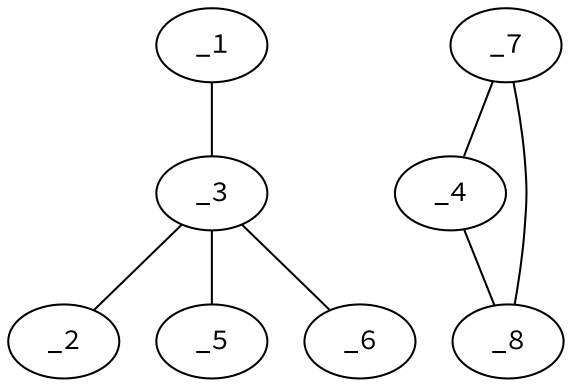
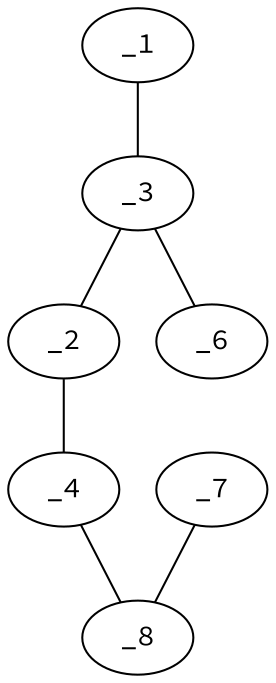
edge "_7" -- "_4": now "_2" -- "_4"
node "_5": removed
